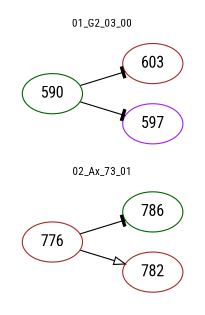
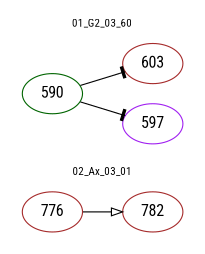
cluster "01_G2_03_00": label "01_G2_03_00" -> "01_G2_03_60"
cluster "02_Ax_73_01": label "02_Ax_73_01" -> "02_Ax_03_01"
node "786": removed
